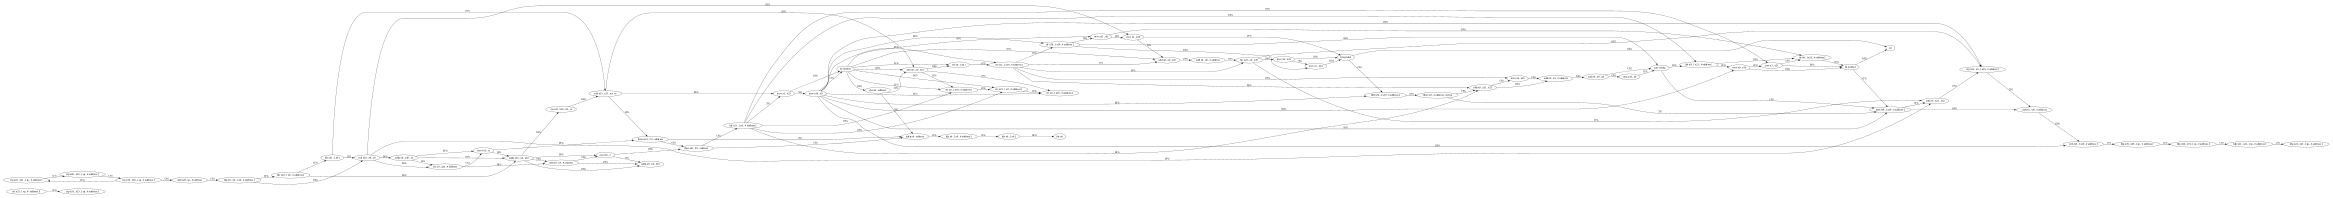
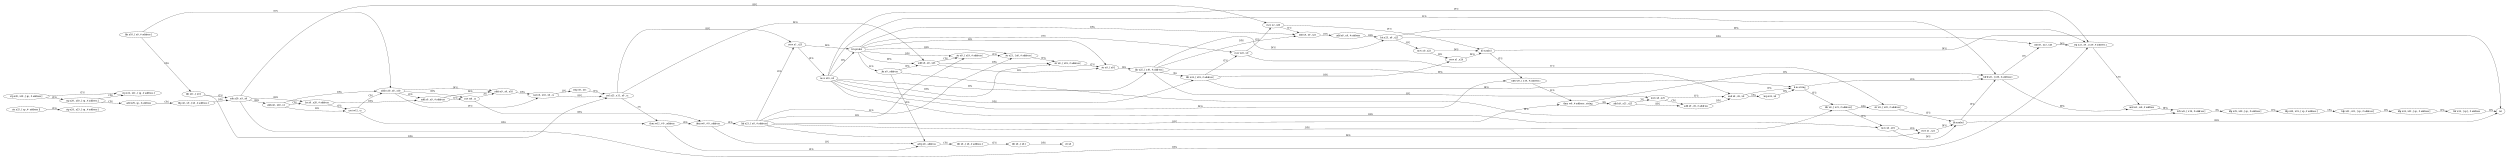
edge "mov x1 , x21" -> "str x8 , [ x22 , # address ]": removed, label "CFG"
edge "str x8 , [ x19 , # address ]" -> "str x8 , [ x0 ]": added, label "CFG"
edge "ldr x25 , [ x19 , # address ]" -> "add x9 , x21 , x25": now "ldr x25 , [ x19 , # address ]" -> "and x8 , x9 , x8"
node "cmp x9 , x11": added
edge "adds x9 , x9 , x10" -> "csel x9 , x10 , x9 , cs": added, label "DFG"
edge "mvn x8 , x25" -> "and x8 , x9 , x8": added, label "DFG"
node "ldr x25 , [ sp ] , # address": added
edge "mov x19 , x0" -> "strb w8 , [ x19 , # address ]": now "cbz x0 , address" -> "strb w8 , [ x19 , # address ]"
edge "ldr x21 , [ x0 , # address ]" -> "add x9 , x21 , x25": now "ldr x21 , [ x0 , # address ]" -> "tbnz w8 , # address , string"
edge "sub x20 , x9 , x8" -> "add x9 , x23 , x20": now "sub x20 , x9 , x8" -> "stp x23 , x9 , [ x19 , # address ]"
edge "stp x22 , x21 , [ sp , # address ]" -> "stp x20 , x19 , [ sp , # address ]": reversed
edge "ldp x8 , x9 , [ x0 , # address ]" -> "ldr x10 , [ x0 , # address ]": removed, label "CFG"
